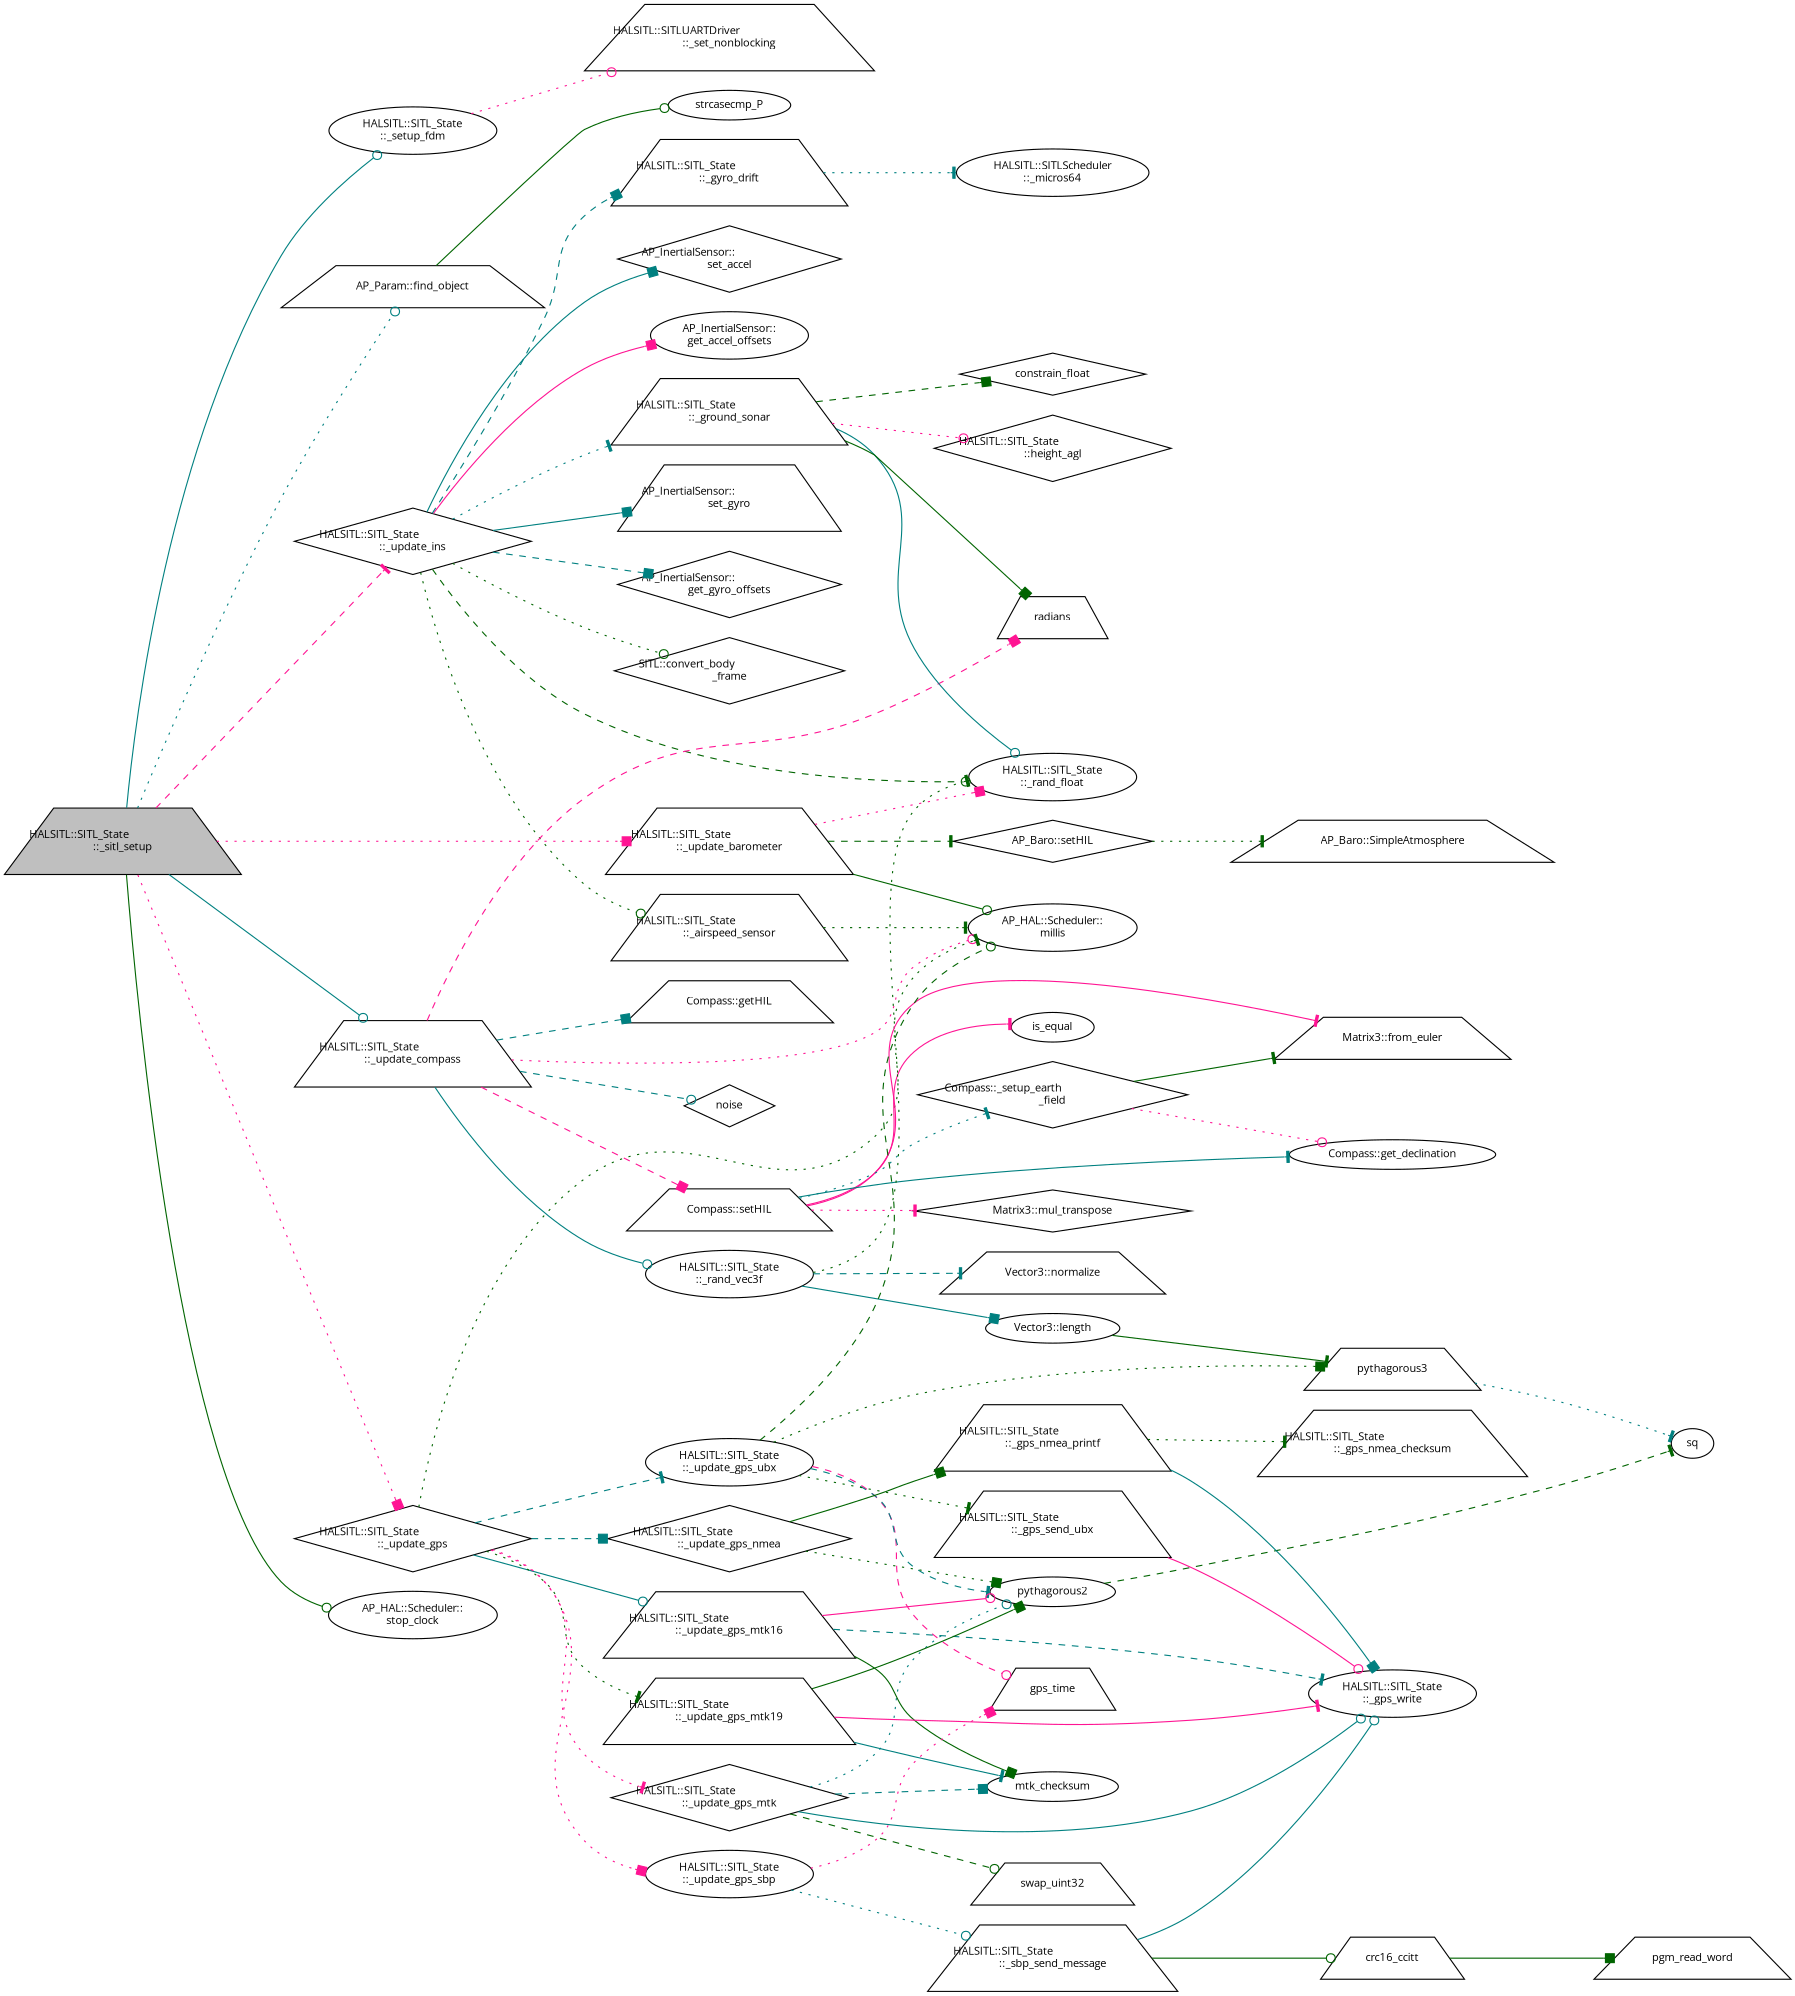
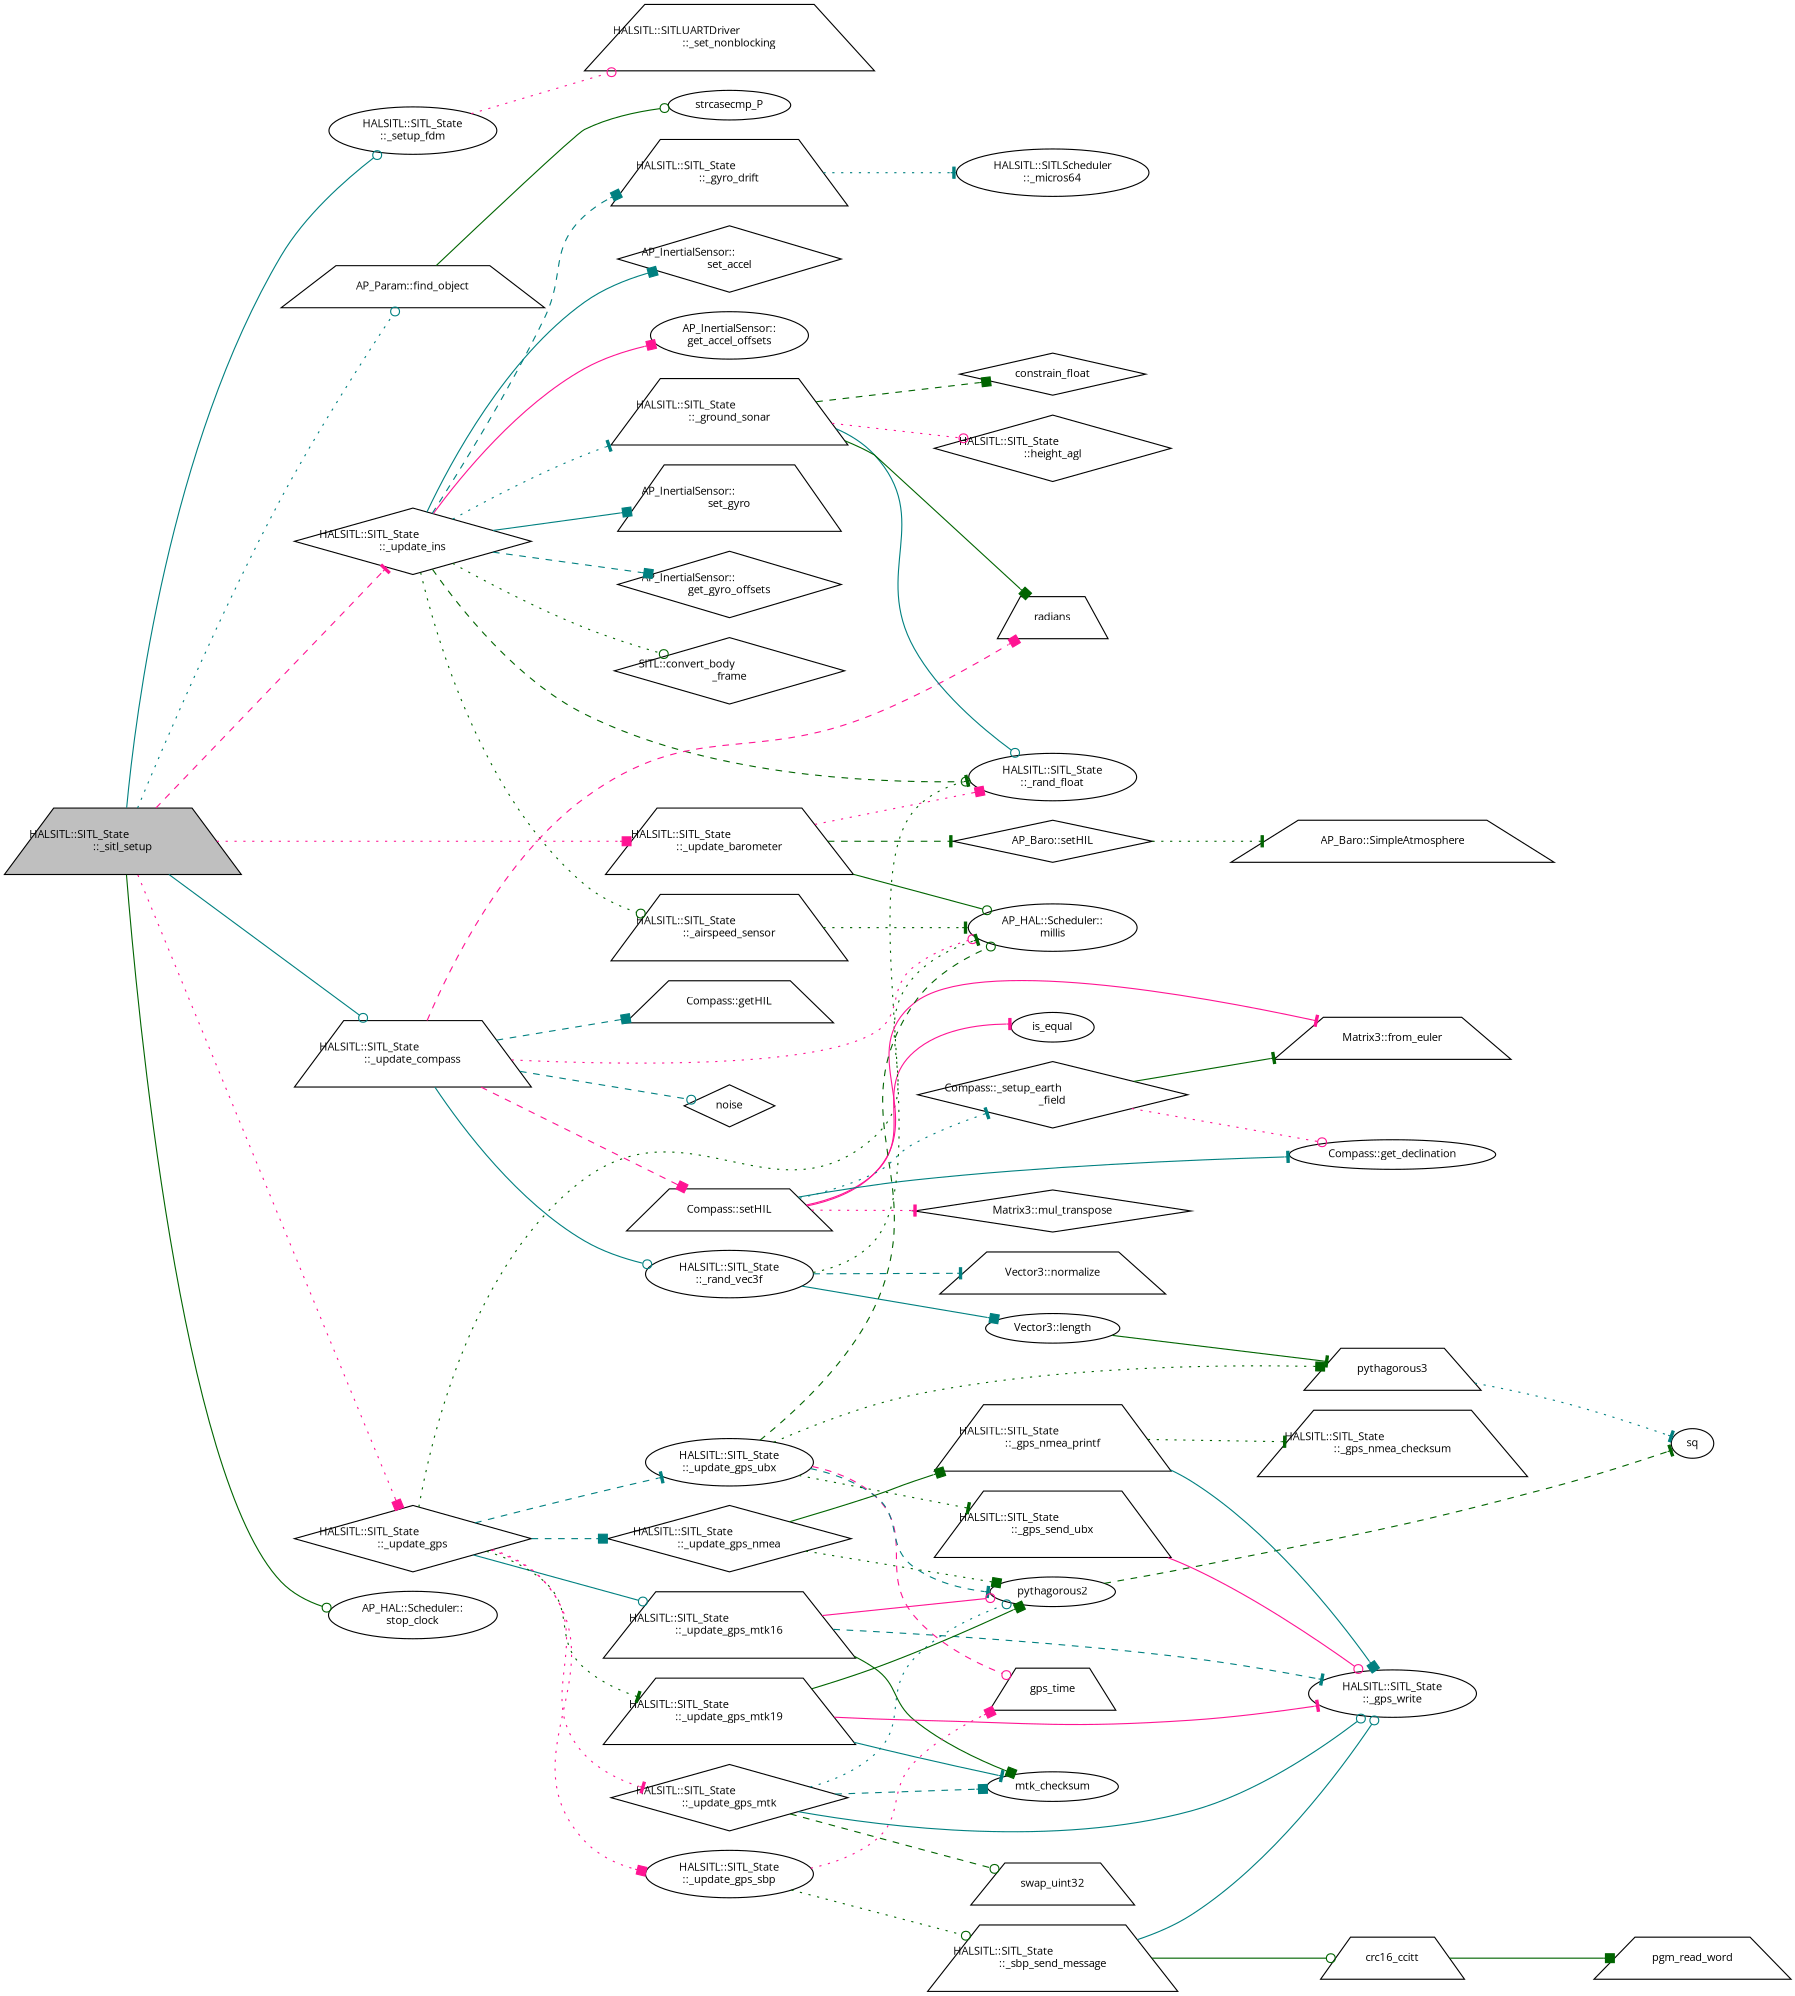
edge "HALSITL::SITL_State ::_update_gps_sbp" -> "HALSITL::SITL_State ::_sbp_send_message": color teal -> darkgreen
